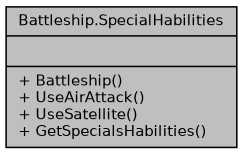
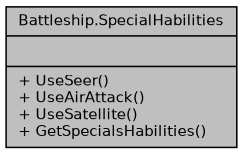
node "Battleship.SpecialHabilities": text "+ Battleship()" -> "+ UseSeer()"
